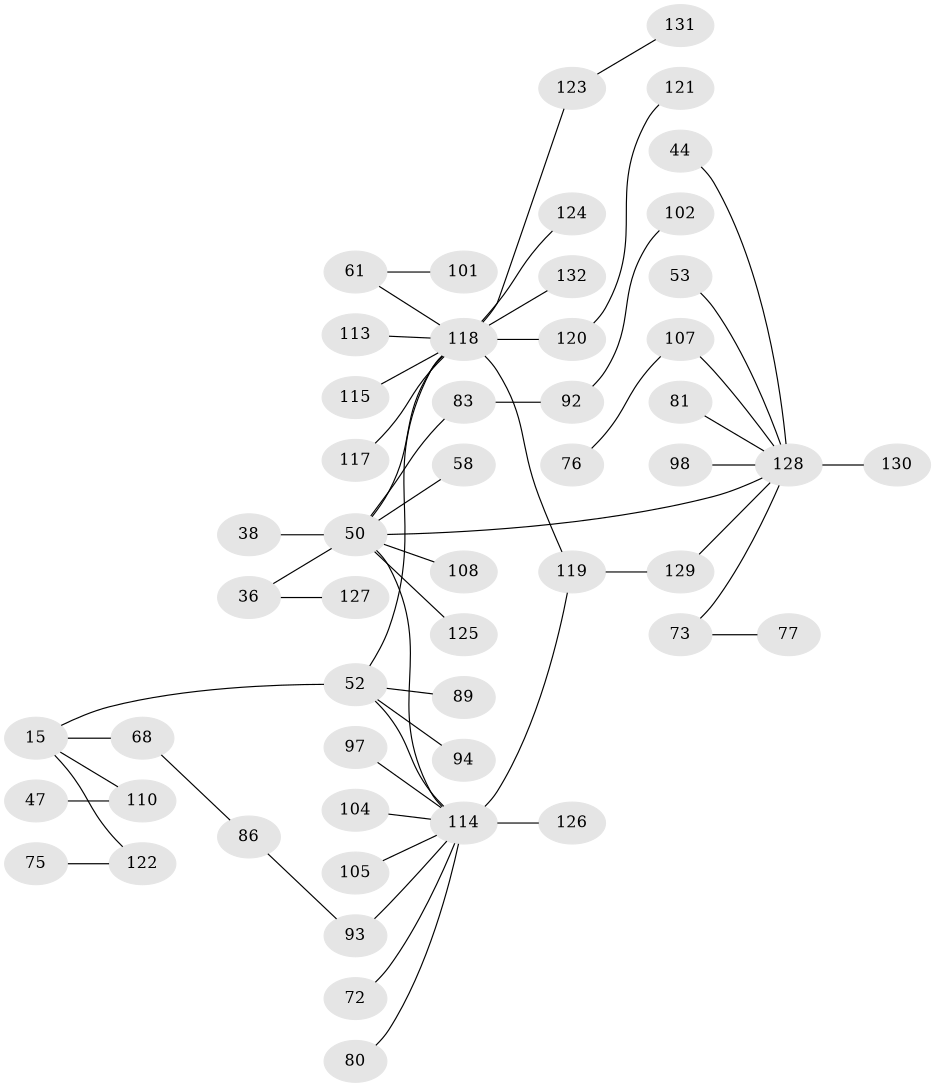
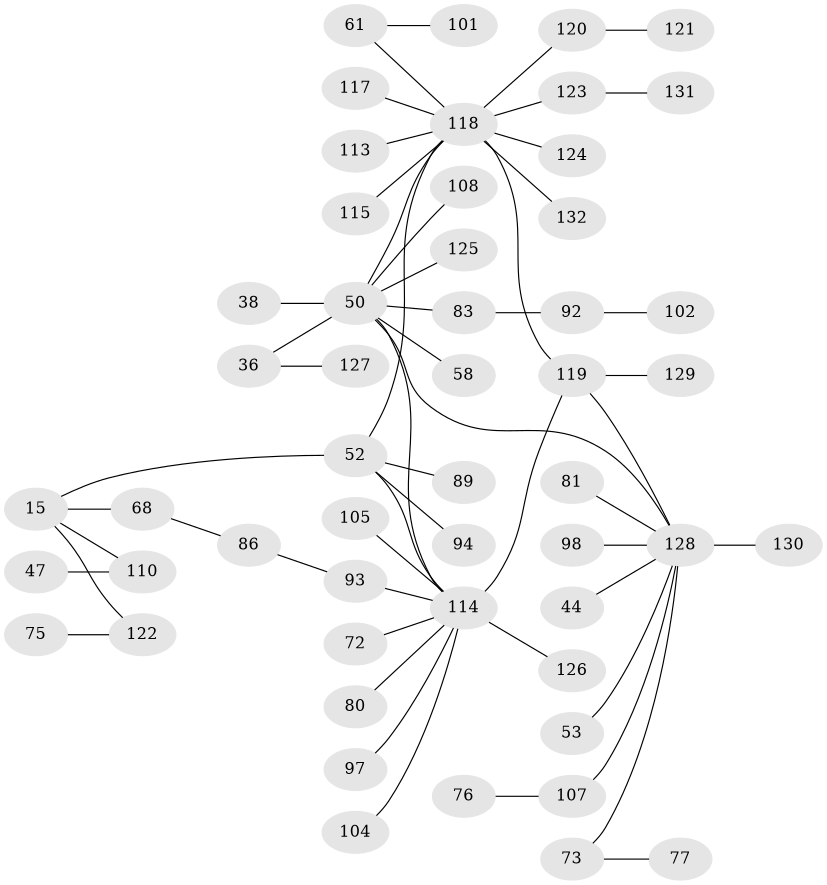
edge "128" -- "129": now "128" -- "119"
